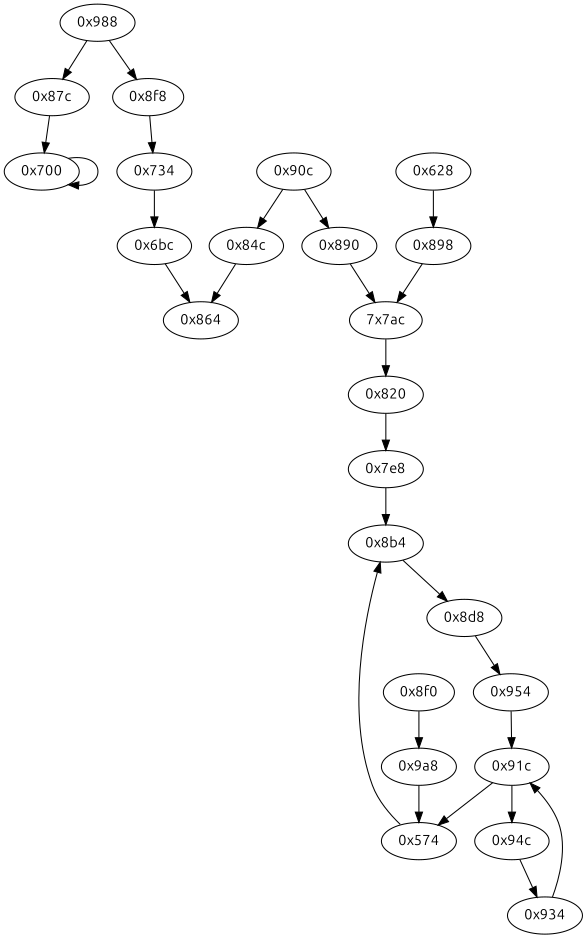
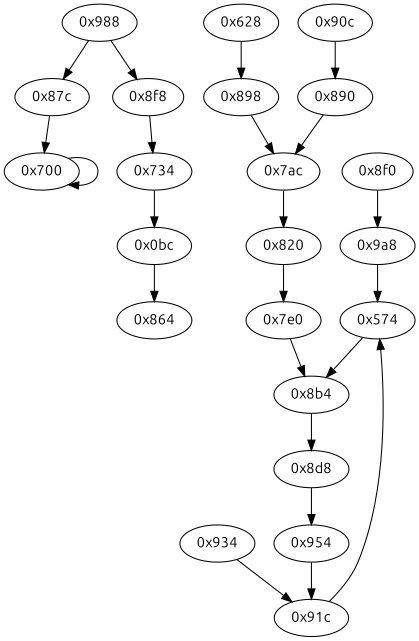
node "0x6bc": label "0x6bc" -> "0x0bc"
node "0x84c": removed
node "7x7ac": label "7x7ac" -> "0x7ac"
node "0x7e8": label "0x7e8" -> "0x7e0"
node "0x94c": removed
